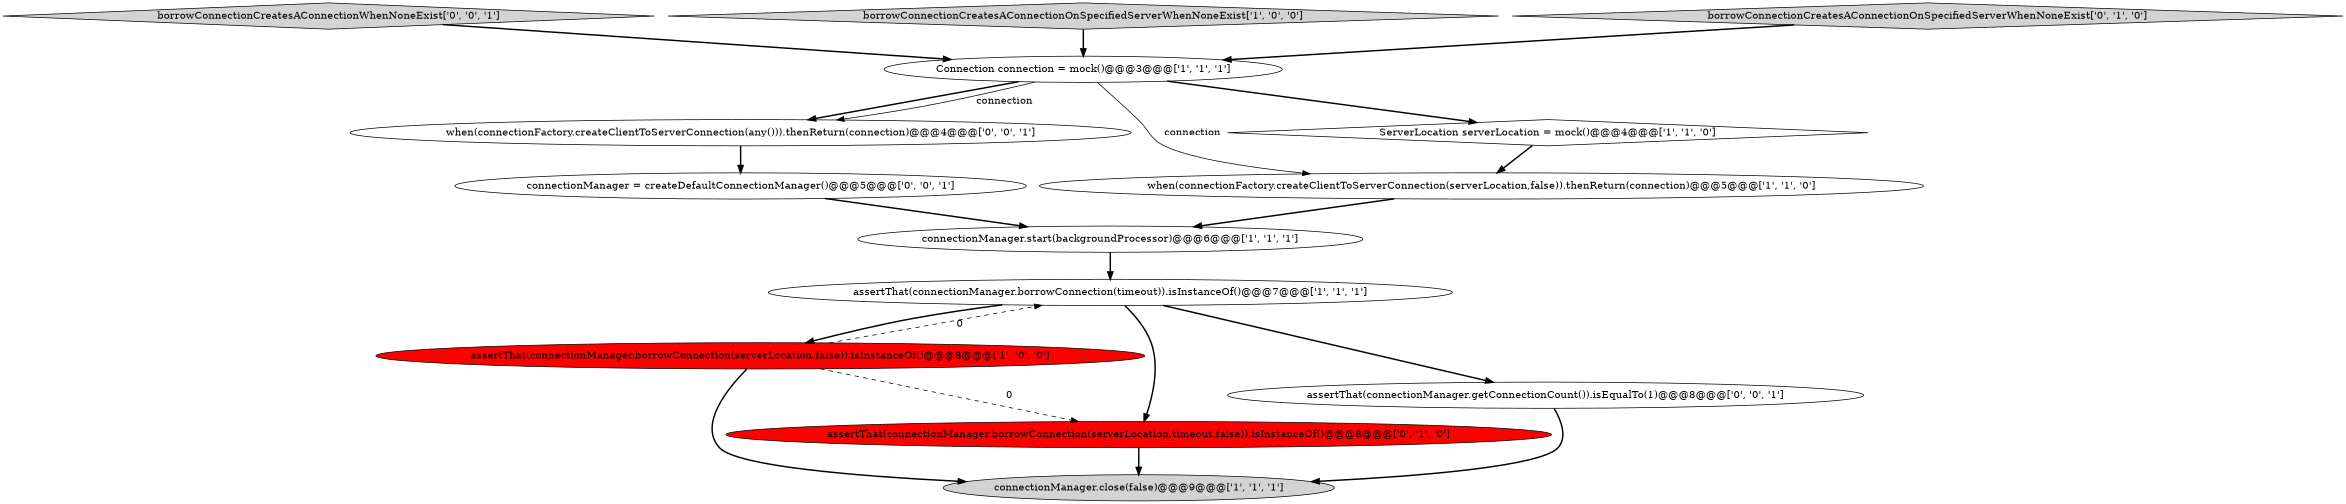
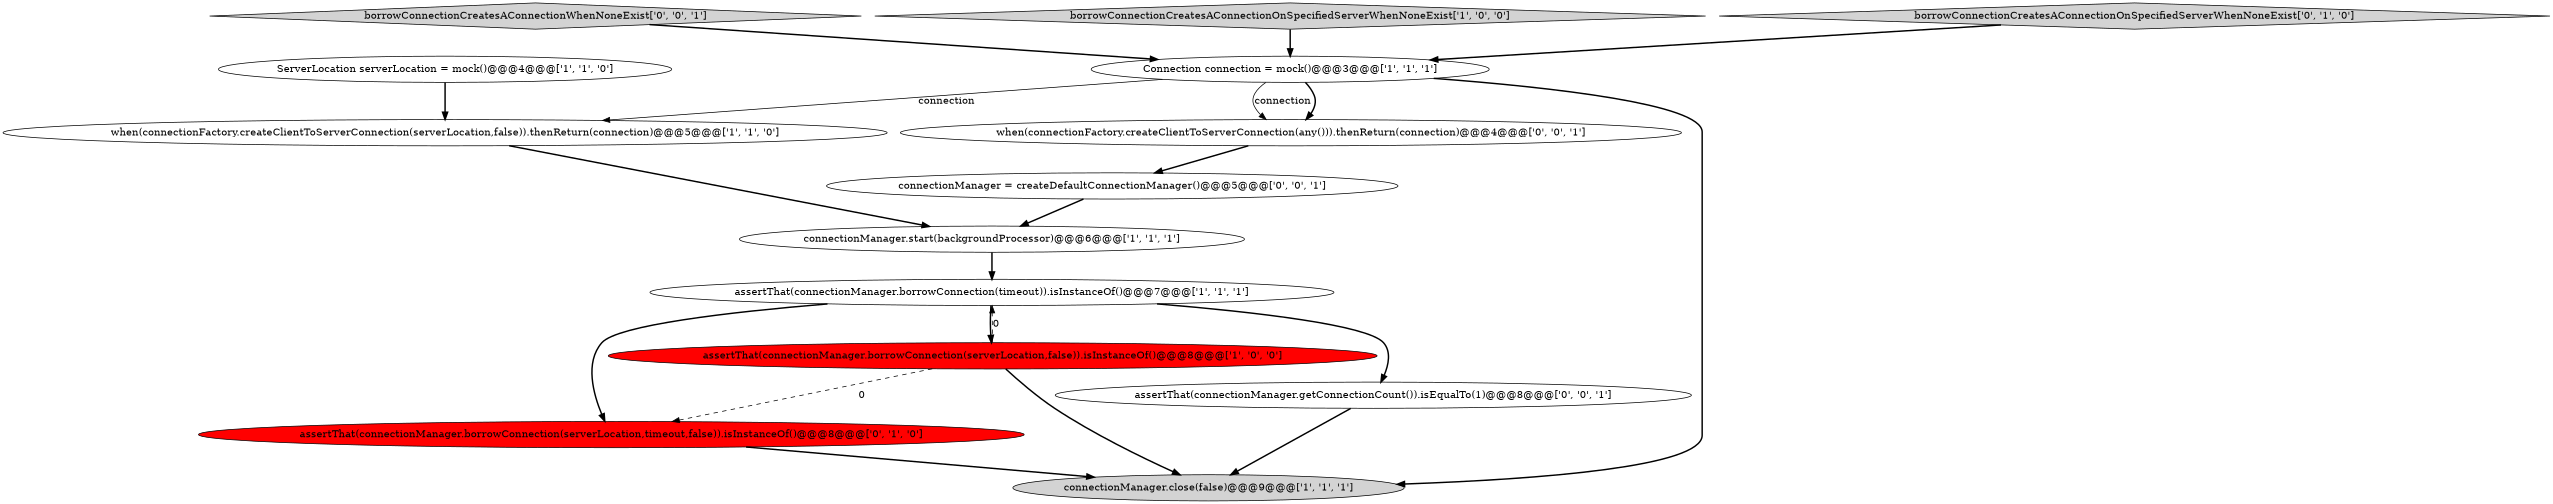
edge "Connection connection = mock()@@@3@@@['1', '1', '1']" -> "ServerLocation serverLocation = mock()@@@4@@@['1', '1', '0']": now "Connection connection = mock()@@@3@@@['1', '1', '1']" -> "connectionManager.close(false)@@@9@@@['1', '1', '1']"
node "ServerLocation serverLocation = mock()@@@4@@@['1', '1', '0']": shape diamond -> ellipse
